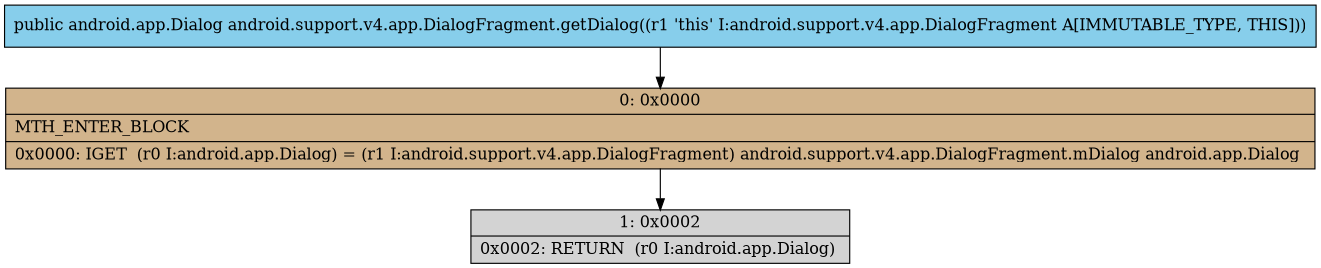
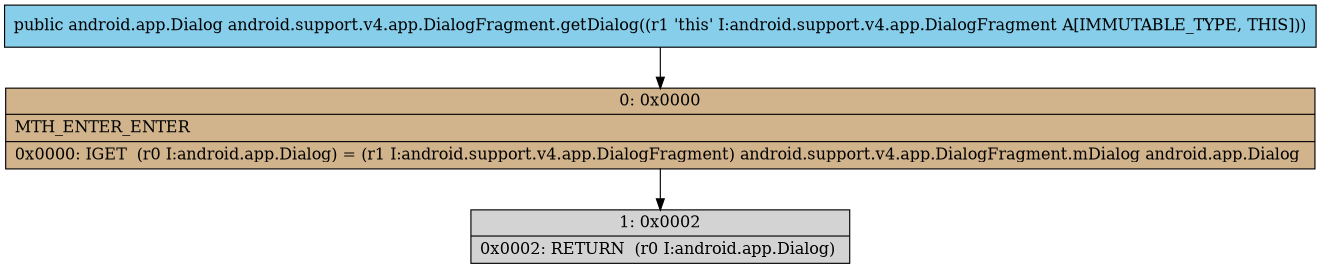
node "0: 0x0000": text "MTH_ENTER_BLOCK" -> "MTH_ENTER_ENTER"
